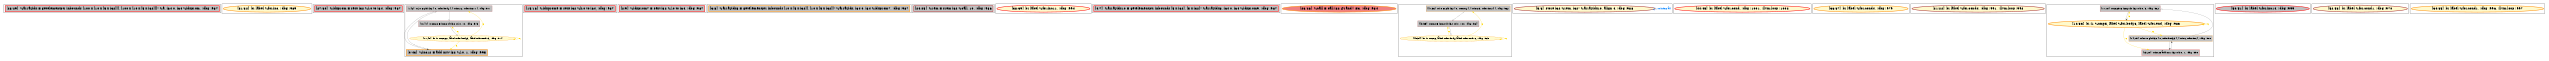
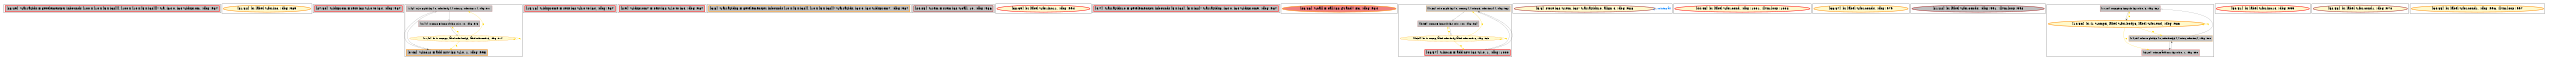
node "[21/22]  br label %for.cond4, !dbg !991, !llvm.loop !992": fillcolor lemonchiffon -> grey
node "[50/51]  br label %for.inc14, !dbg !999": fillcolor grey -> lemonchiffon
node "[46/57]  %inc15 = add nsw i32 %i.0, 1, !dbg !1000": added
